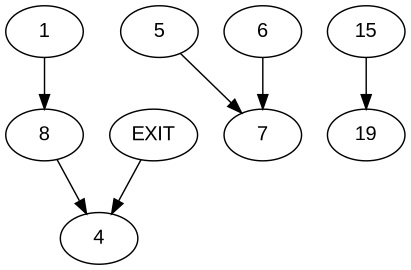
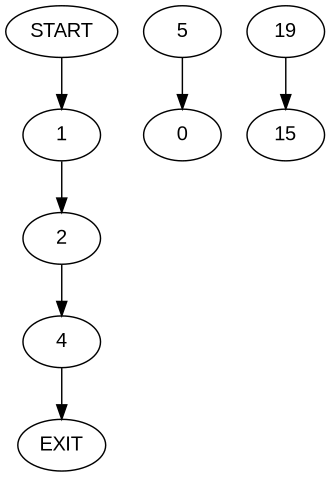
node "START": added
node "6": removed
edge "15" -> "19": reversed
node "8": label "8" -> "2"
node "7": label "7" -> "0"
edge "EXIT" -> "4": reversed
